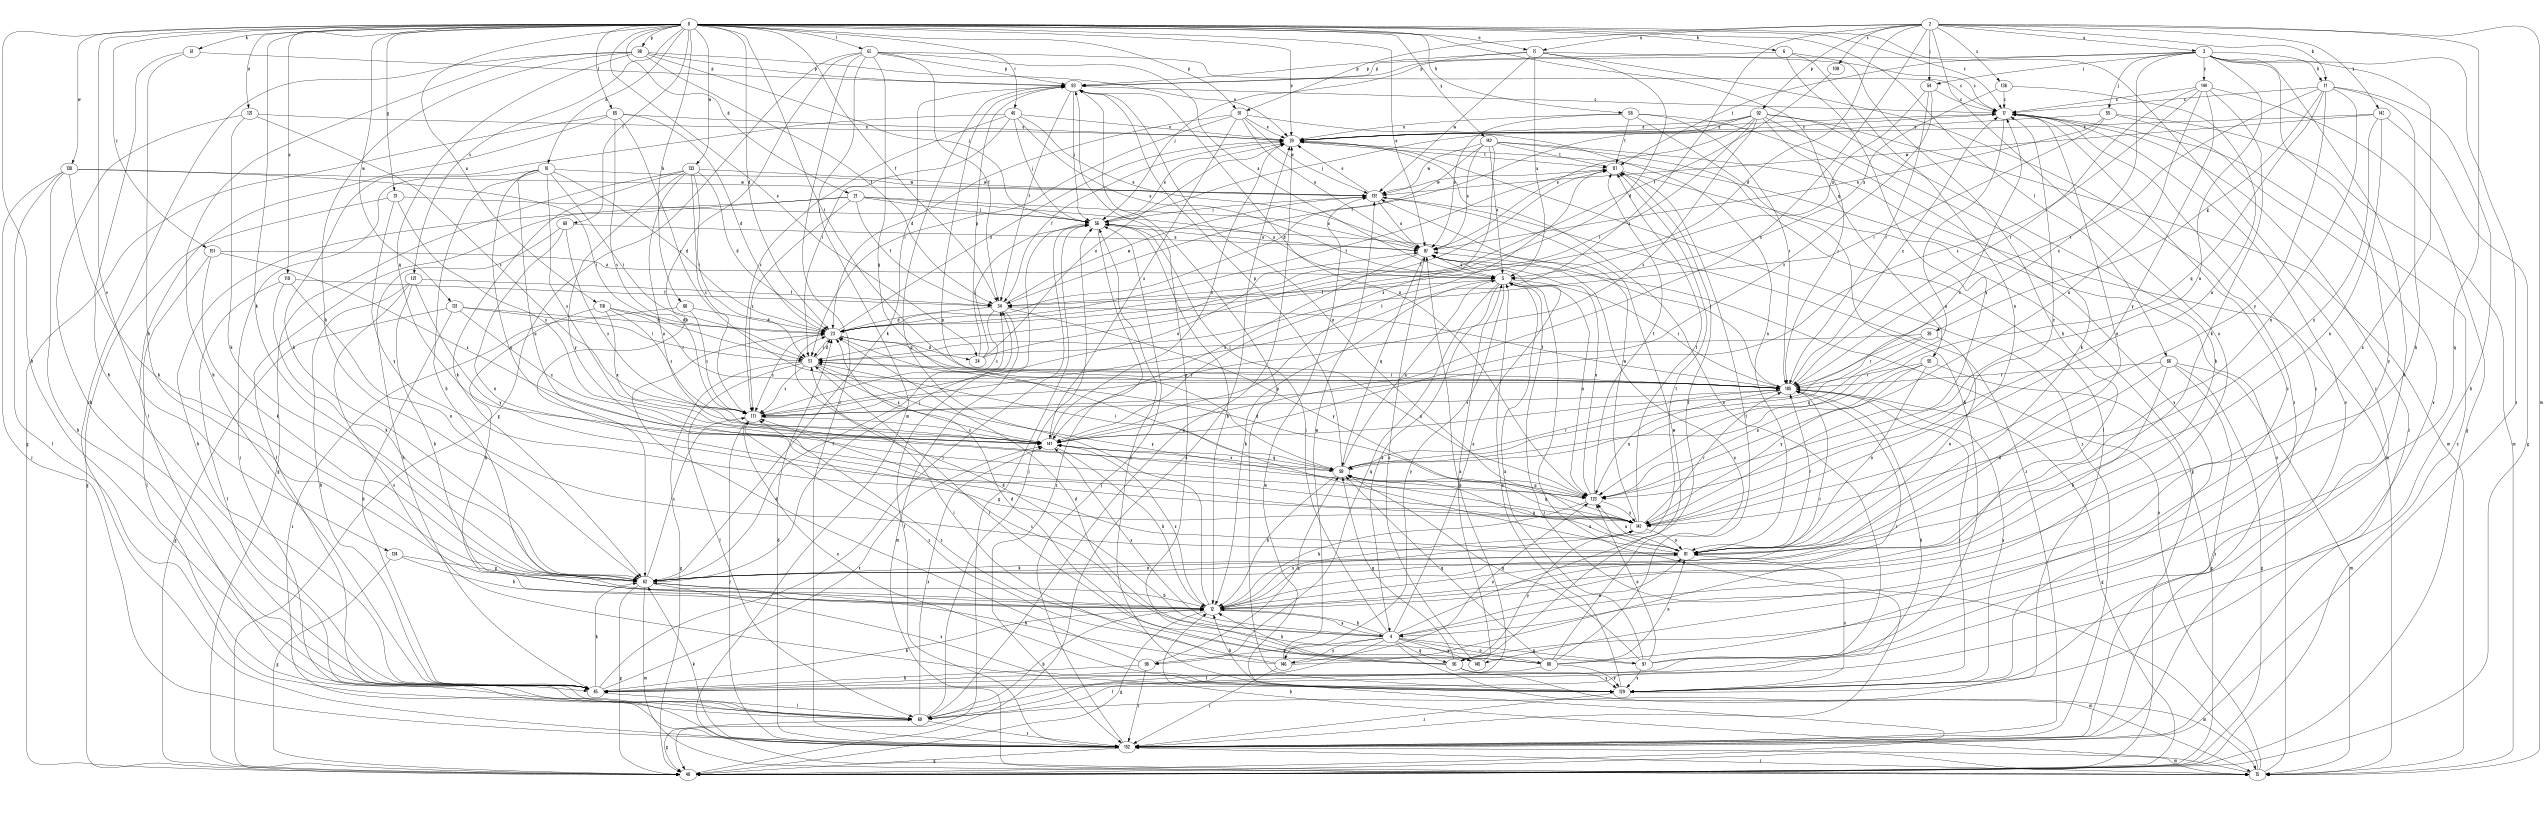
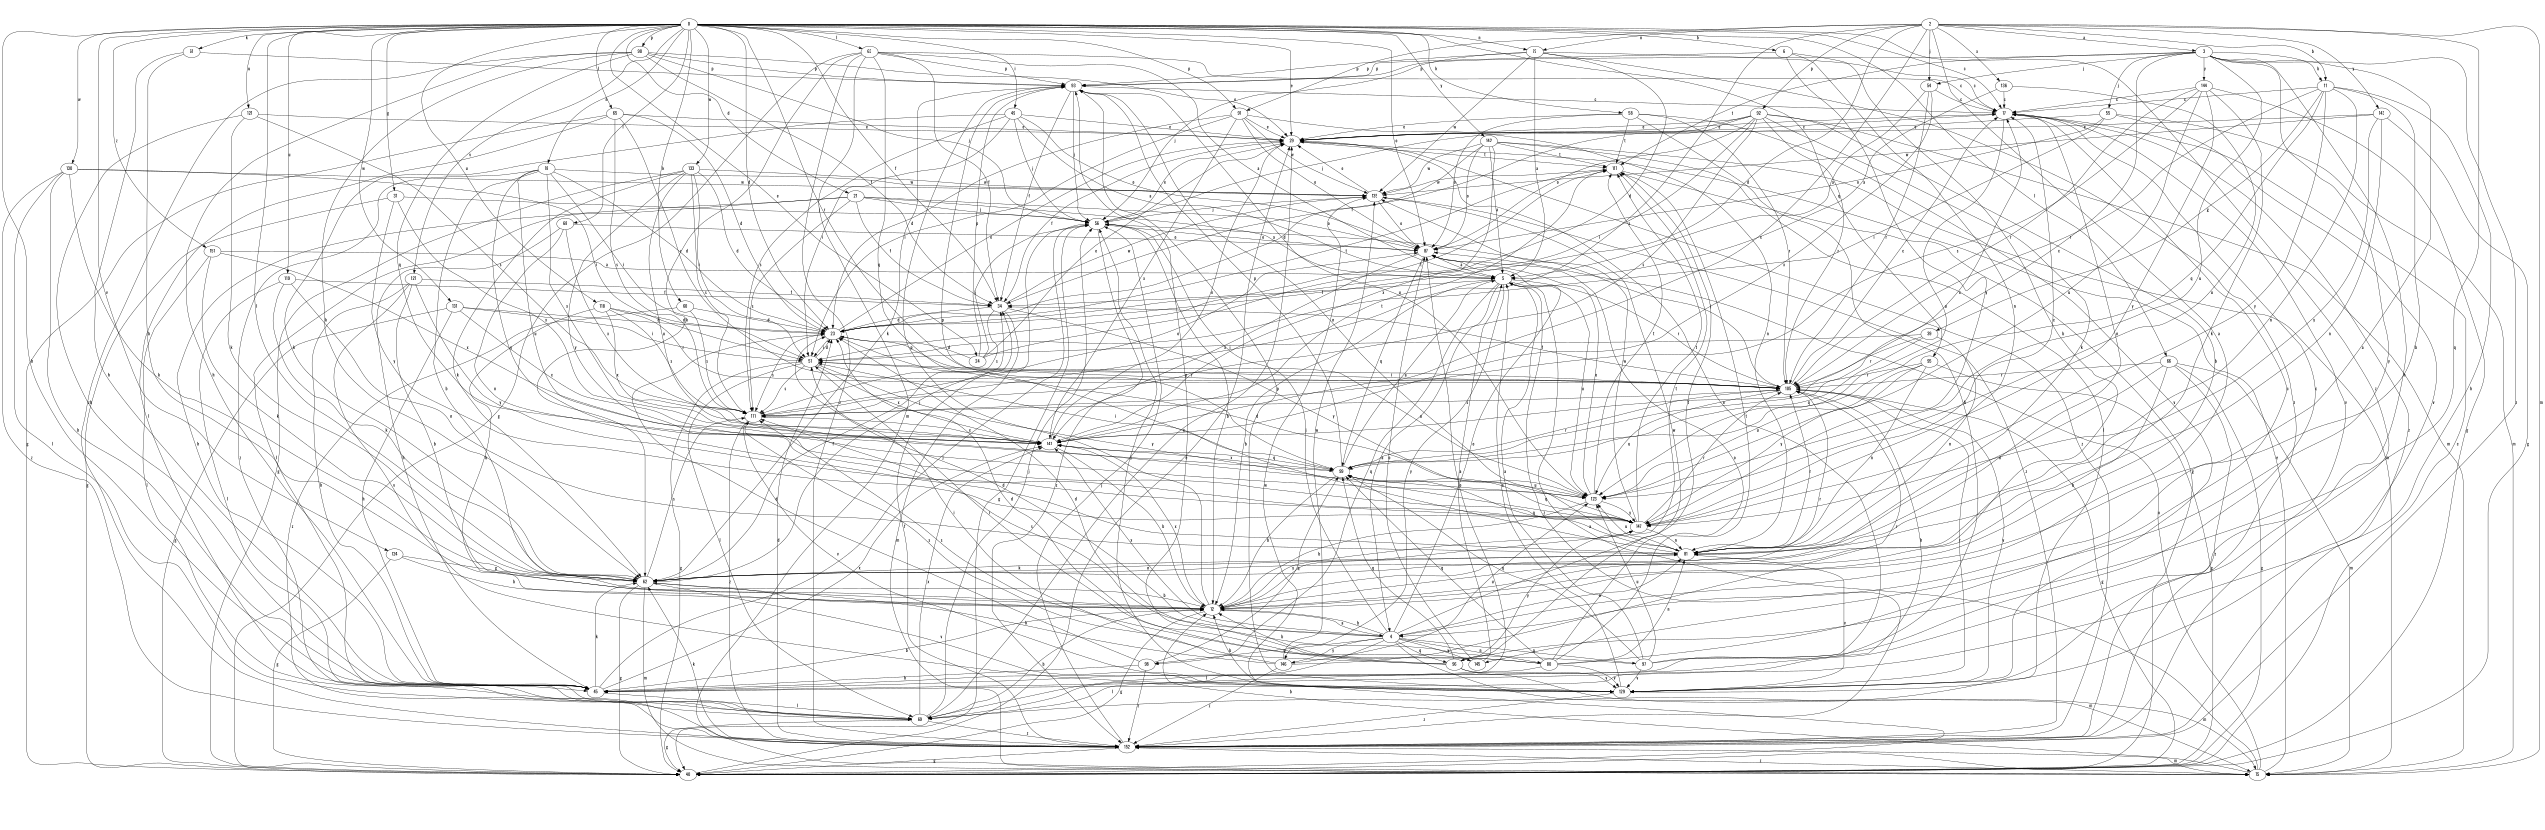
node "108": removed
edge "0" -> "62": label "k" -> "l"
edge "23" -> "24": reversed
